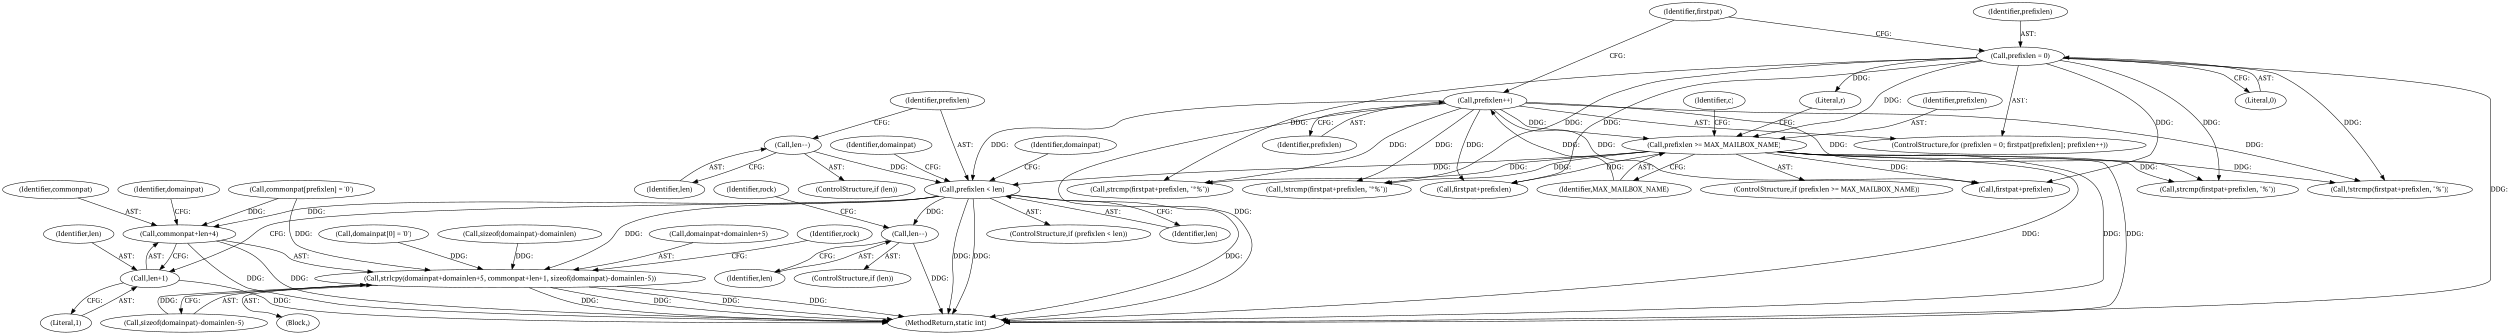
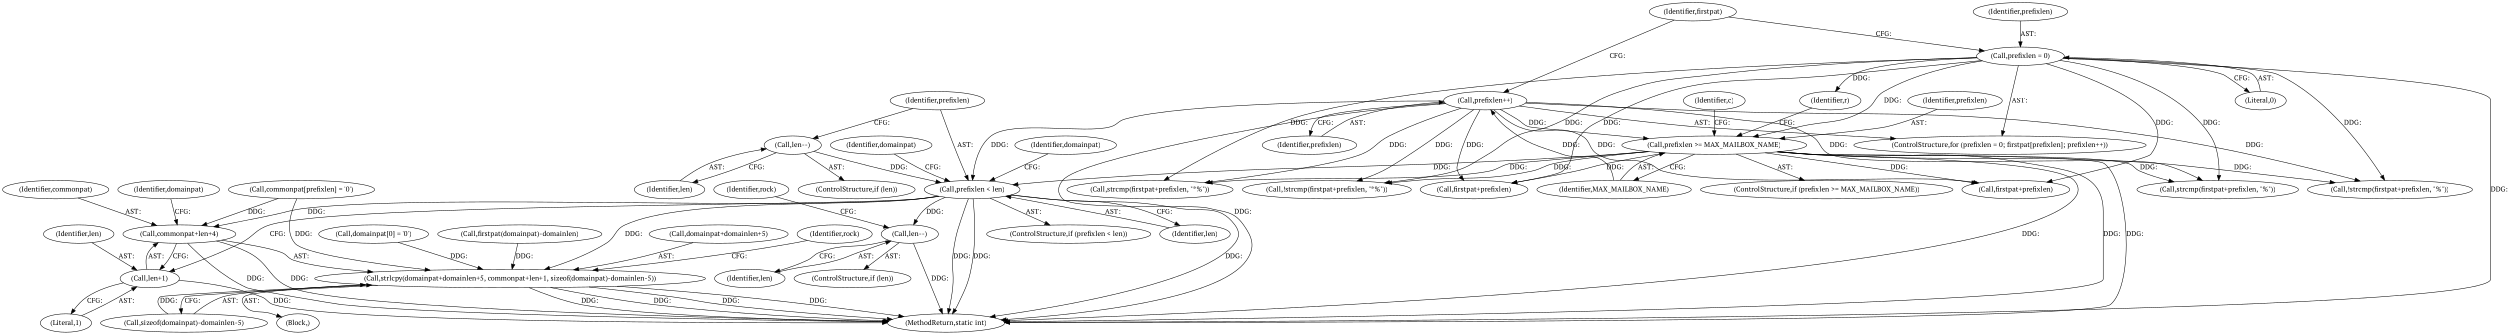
node "(Literal,r)": label "(Literal,r)" -> "(Identifier,r)"
node "(Call,sizeof(domainpat)-domainlen)": label "(Call,sizeof(domainpat)-domainlen)" -> "(Call,firstpat(domainpat)-domainlen)"
